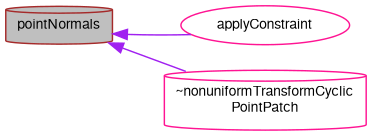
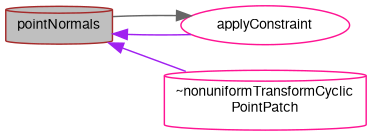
edge "pointNormals" -> "applyConstraint": added
